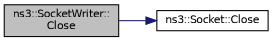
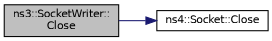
node "ns3::Socket::Close": label "ns3::Socket::Close" -> "ns4::Socket::Close"
